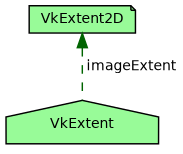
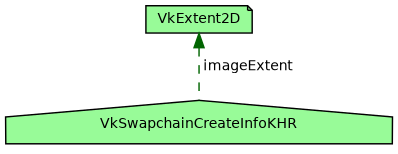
node "VkExtent": label "VkExtent" -> "VkSwapchainCreateInfoKHR"
